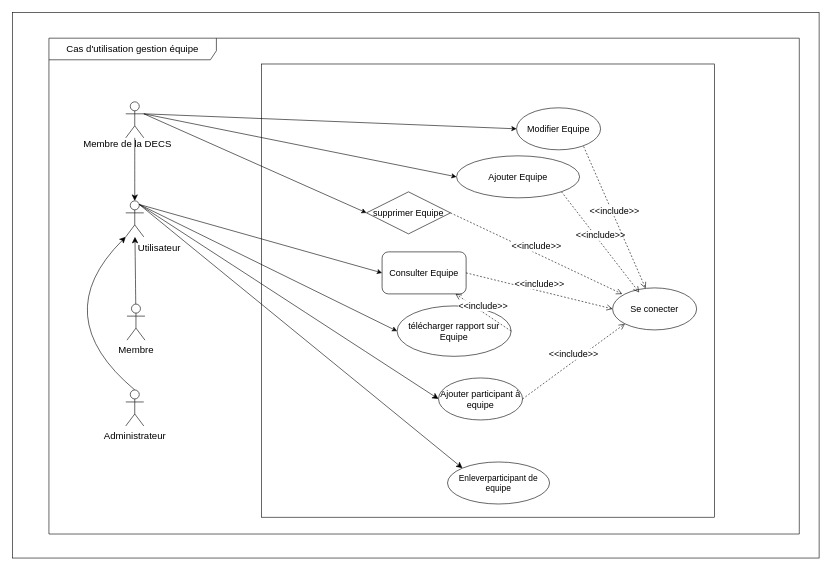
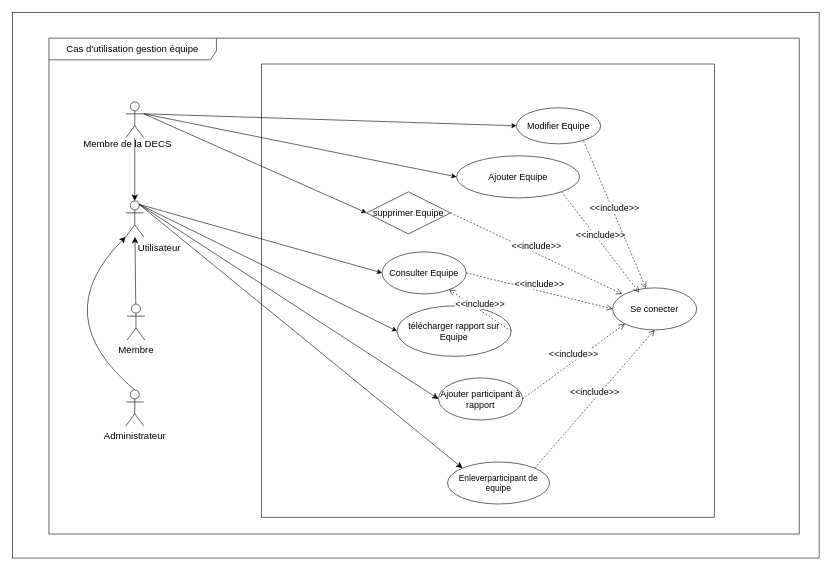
node "Modifier Equipe": size 84x42 -> 84x36
node "Consulter Equipe": shape rounded rectangle -> ellipse
edge "Enleverparticipant de equipe" -> "Se conecter": added, label "<<include>>"
node "Ajouter participant à equipe": label "Ajouter participant à equipe" -> "Ajouter participant à rapport"
